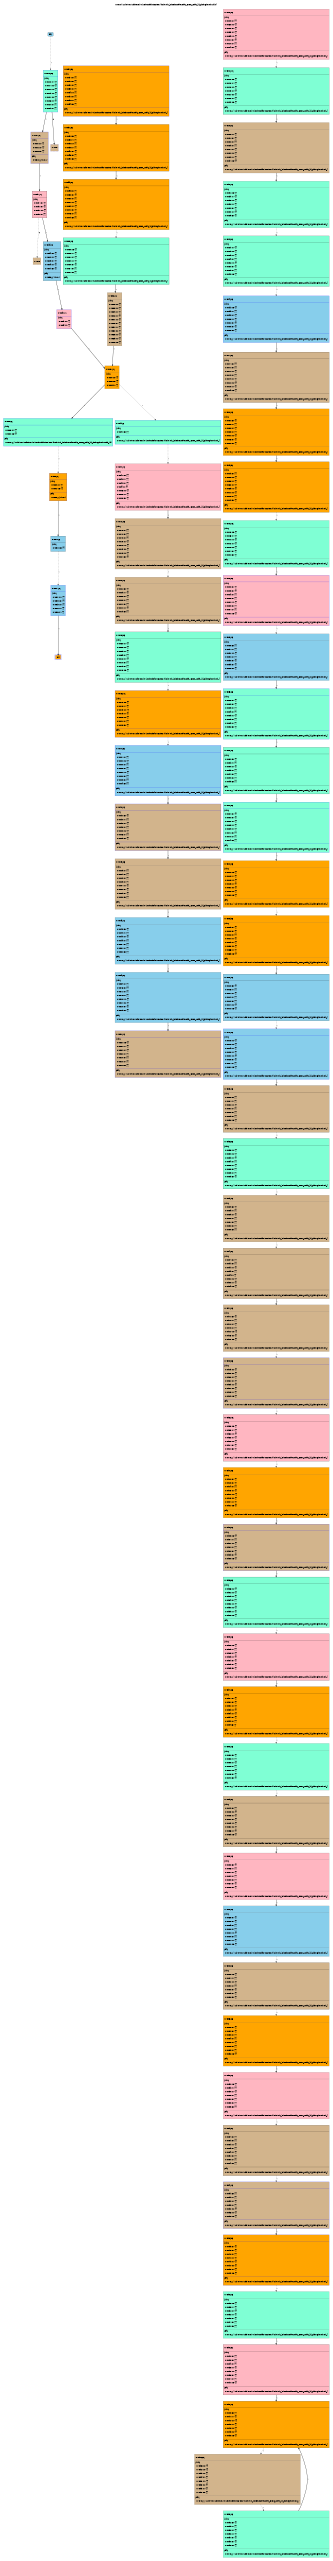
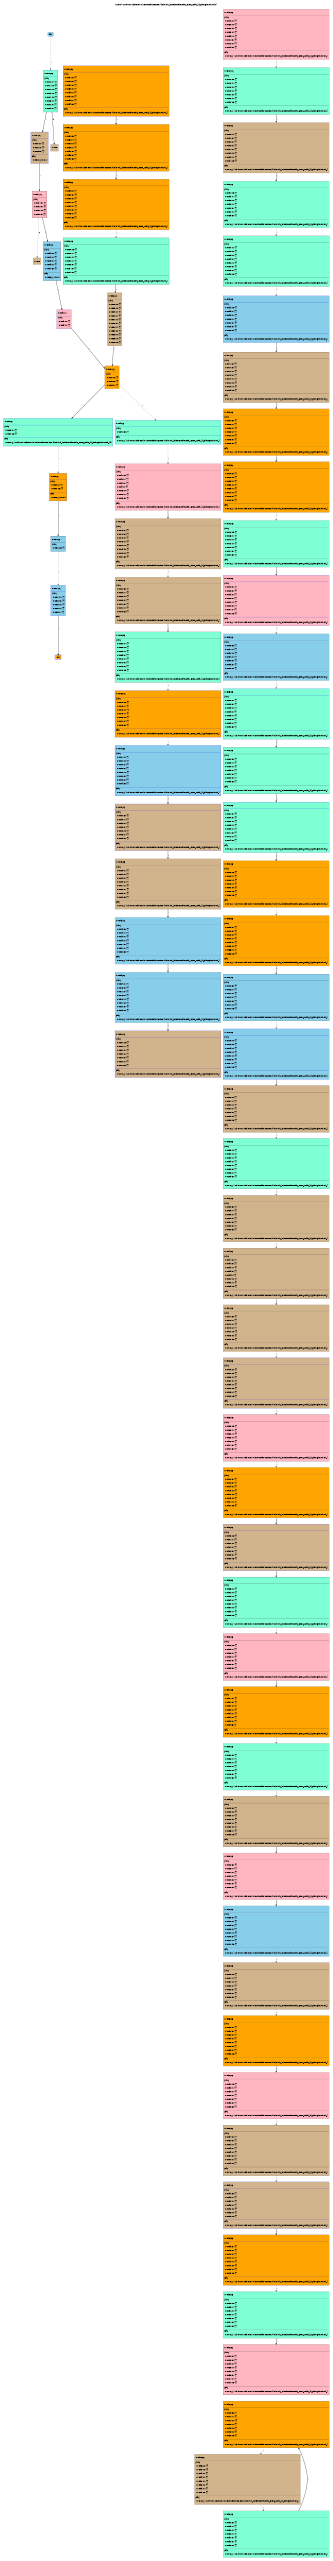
edge "0x1099ac [25]" -> "0x1099c5 [35]": style bold -> dashed
edge "0x109d49 [35]" -> "0x109d6c [25]": removed, label "1"
